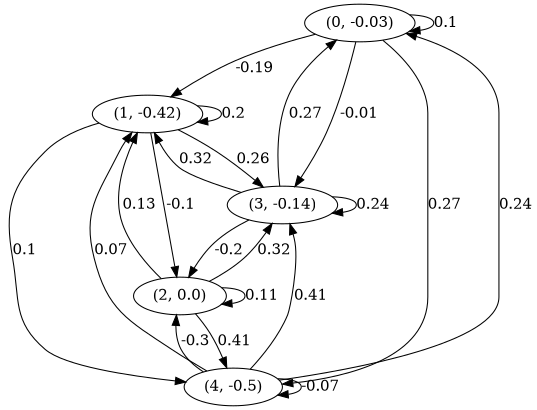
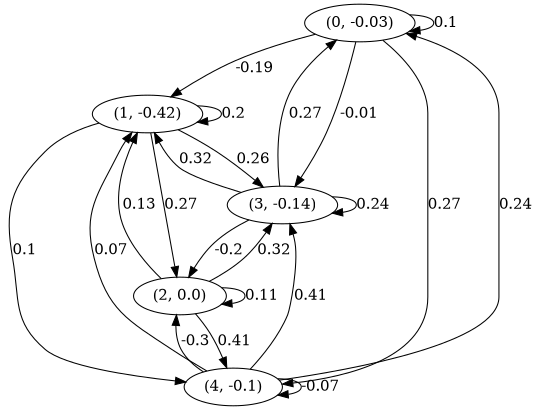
edge "(1, -0.42)" -> "(2, 0.0)": label "-0.1" -> "0.27"
node "(4, -0.5)": label "(4, -0.5)" -> "(4, -0.1)"
